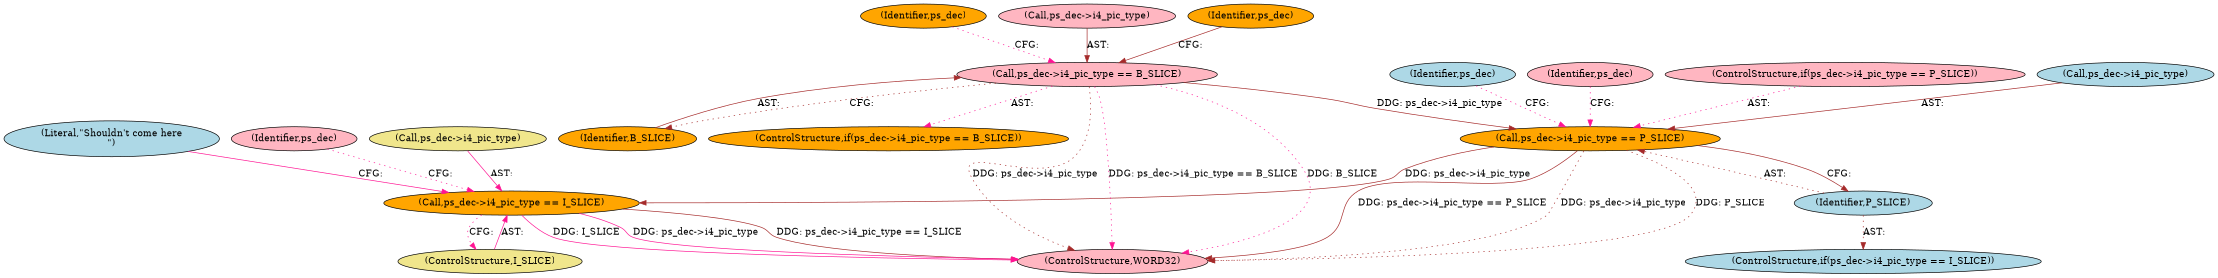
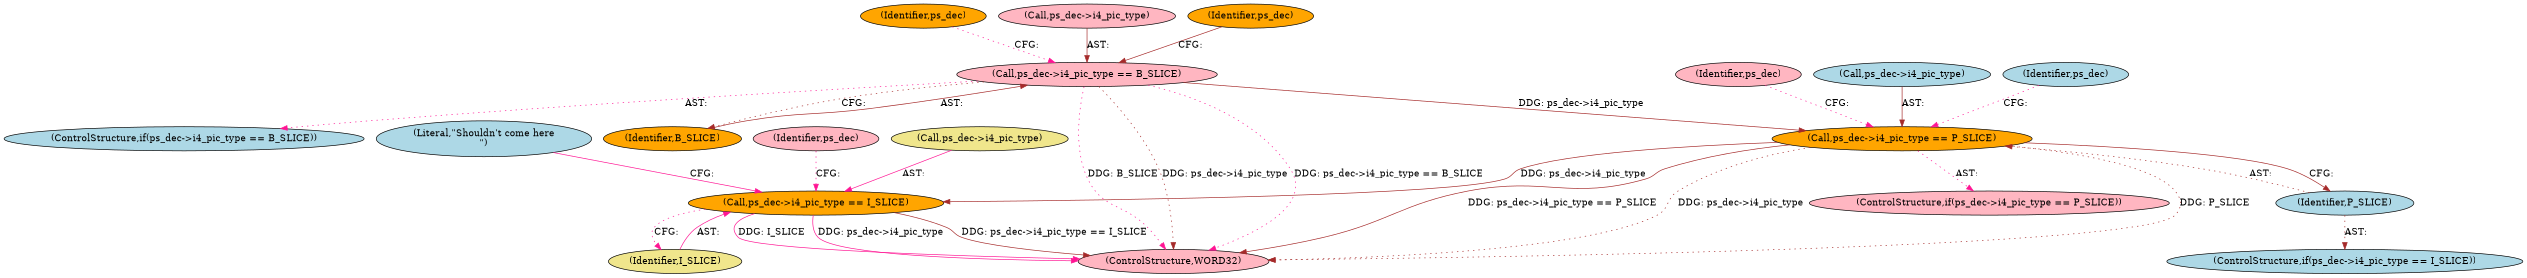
edge "(ControlStructure,if(ps_dec->i4_pic_type == P_SLICE))" -> "(Call,ps_dec->i4_pic_type == P_SLICE)": reversed
node "(ControlStructure,if(ps_dec->i4_pic_type == B_SLICE))": fillcolor orange -> lightblue
node "(ControlStructure,I_SLICE)": label "(ControlStructure,I_SLICE)" -> "(Identifier,I_SLICE)"
